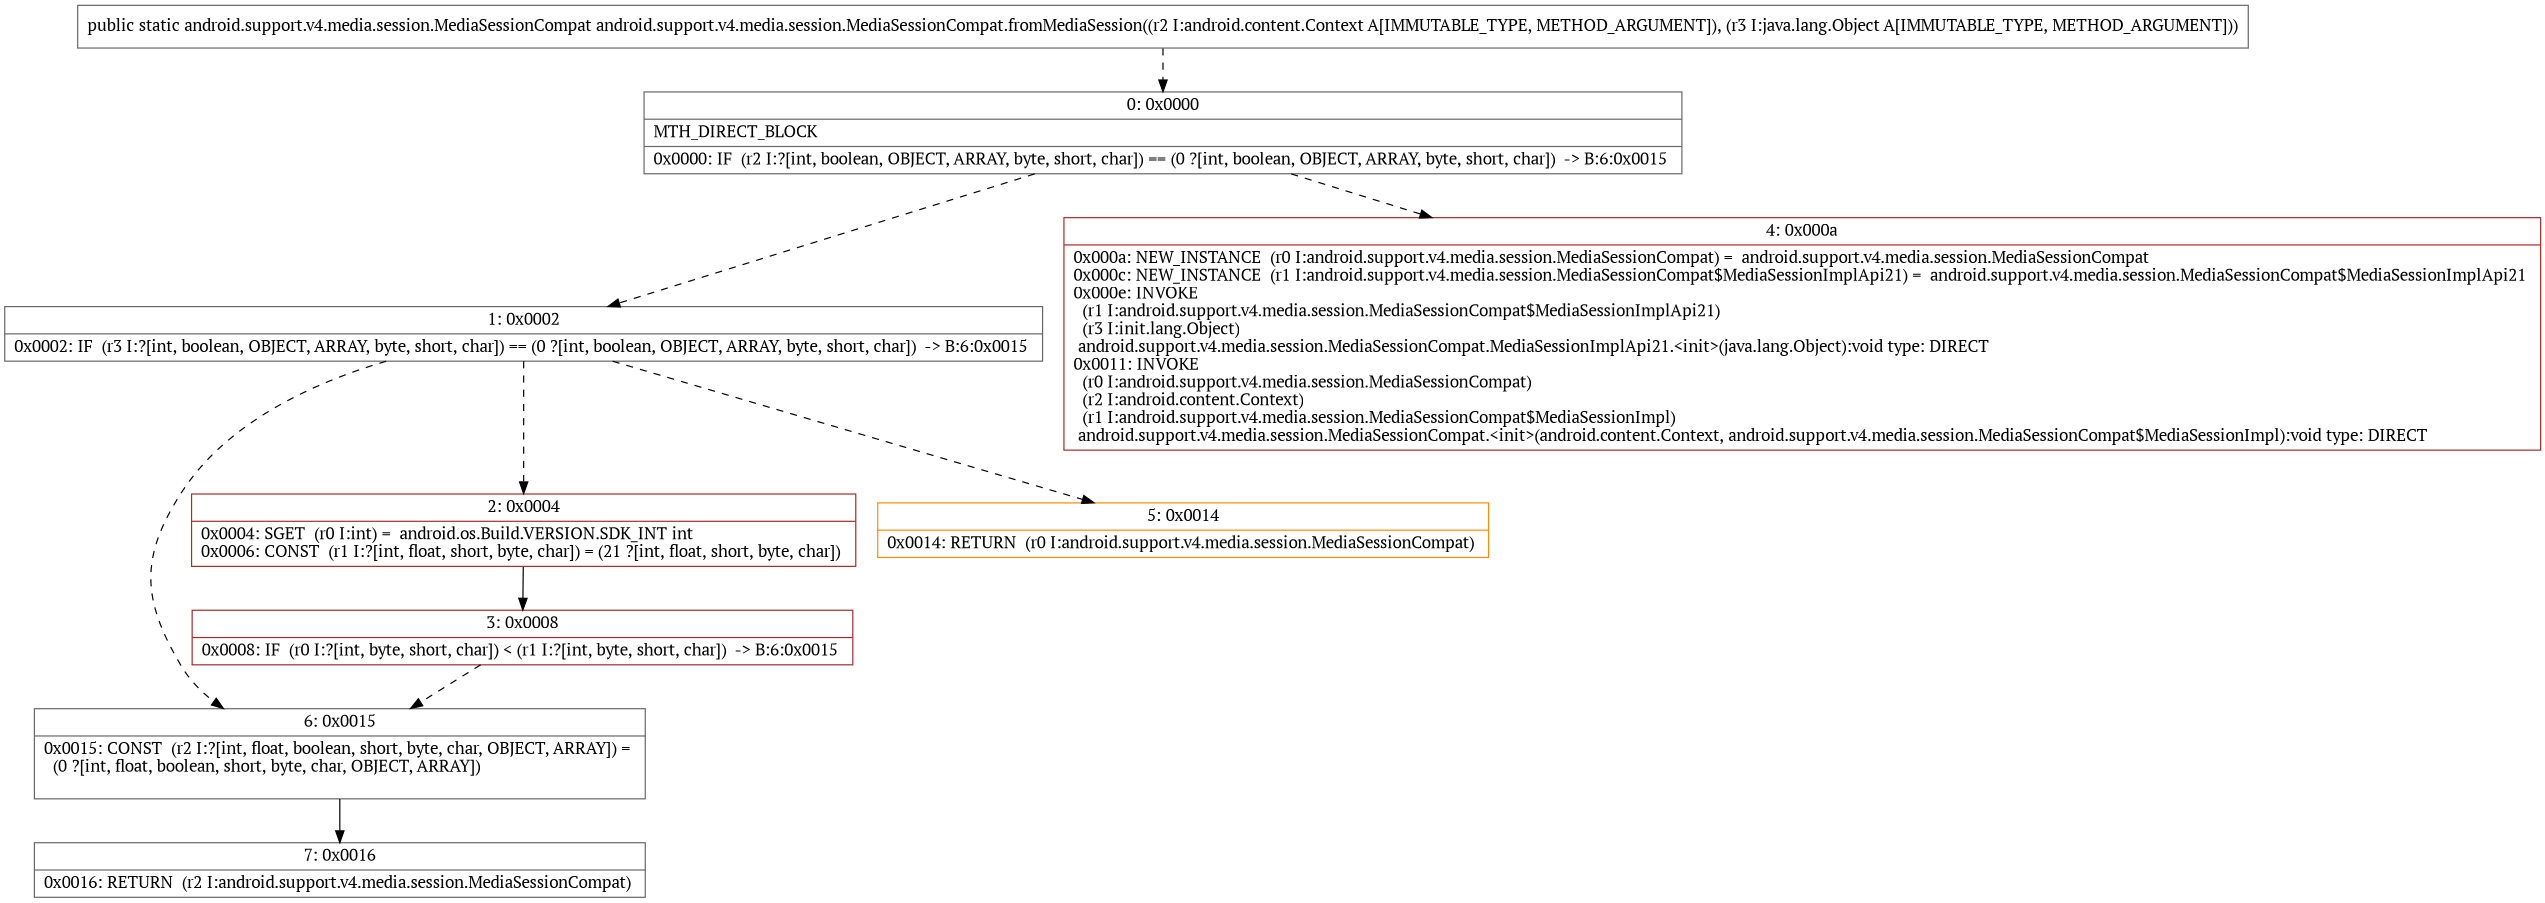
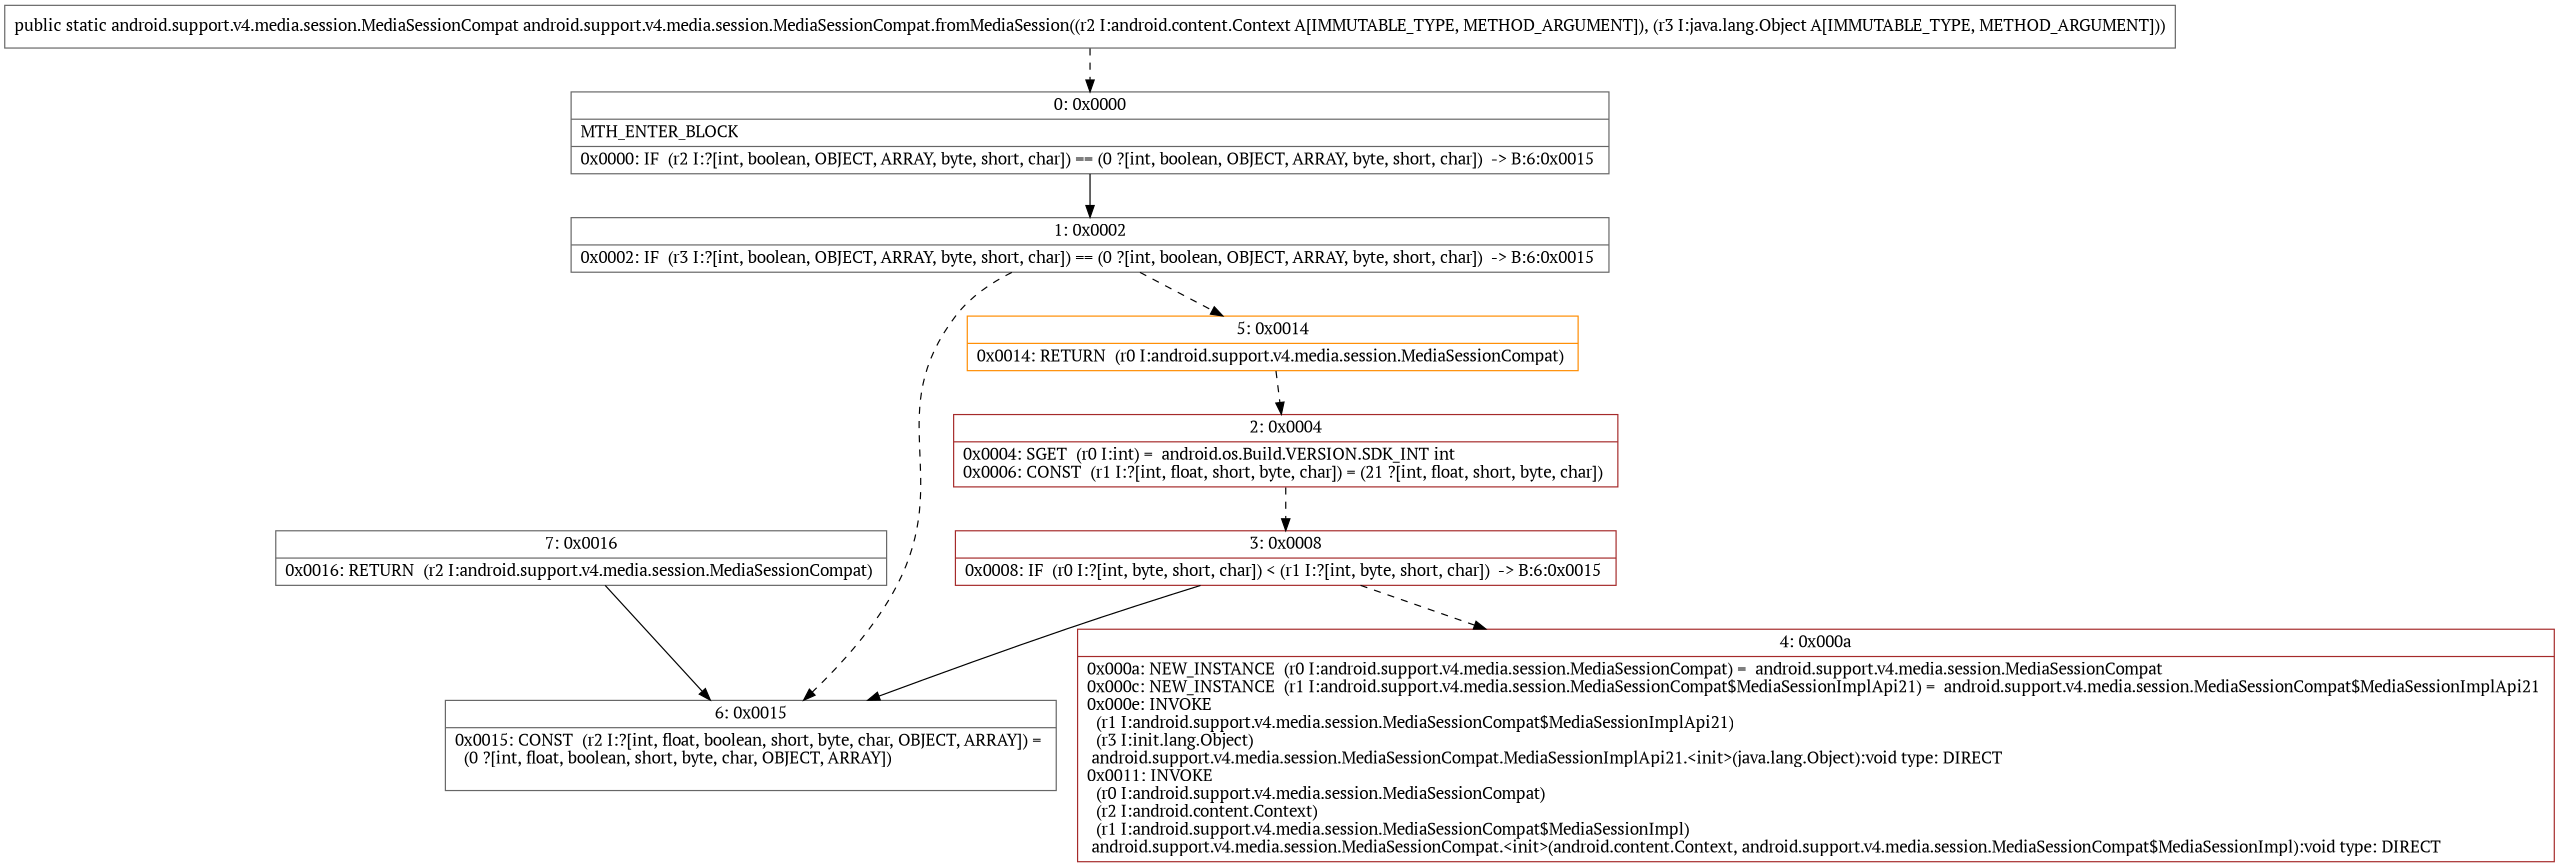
node "0: 0x0000": text "MTH_DIRECT_BLOCK" -> "MTH_ENTER_BLOCK"
edge "0: 0x0000" -> "4: 0x000a": now "3: 0x0008" -> "4: 0x000a"
edge "0: 0x0000" -> "1: 0x0002": style dashed -> solid
edge "1: 0x0002" -> "2: 0x0004": now "5: 0x0014" -> "2: 0x0004"
edge "2: 0x0004" -> "3: 0x0008": style solid -> dashed
edge "3: 0x0008" -> "6: 0x0015": style dashed -> solid
edge "6: 0x0015" -> "7: 0x0016": reversed
